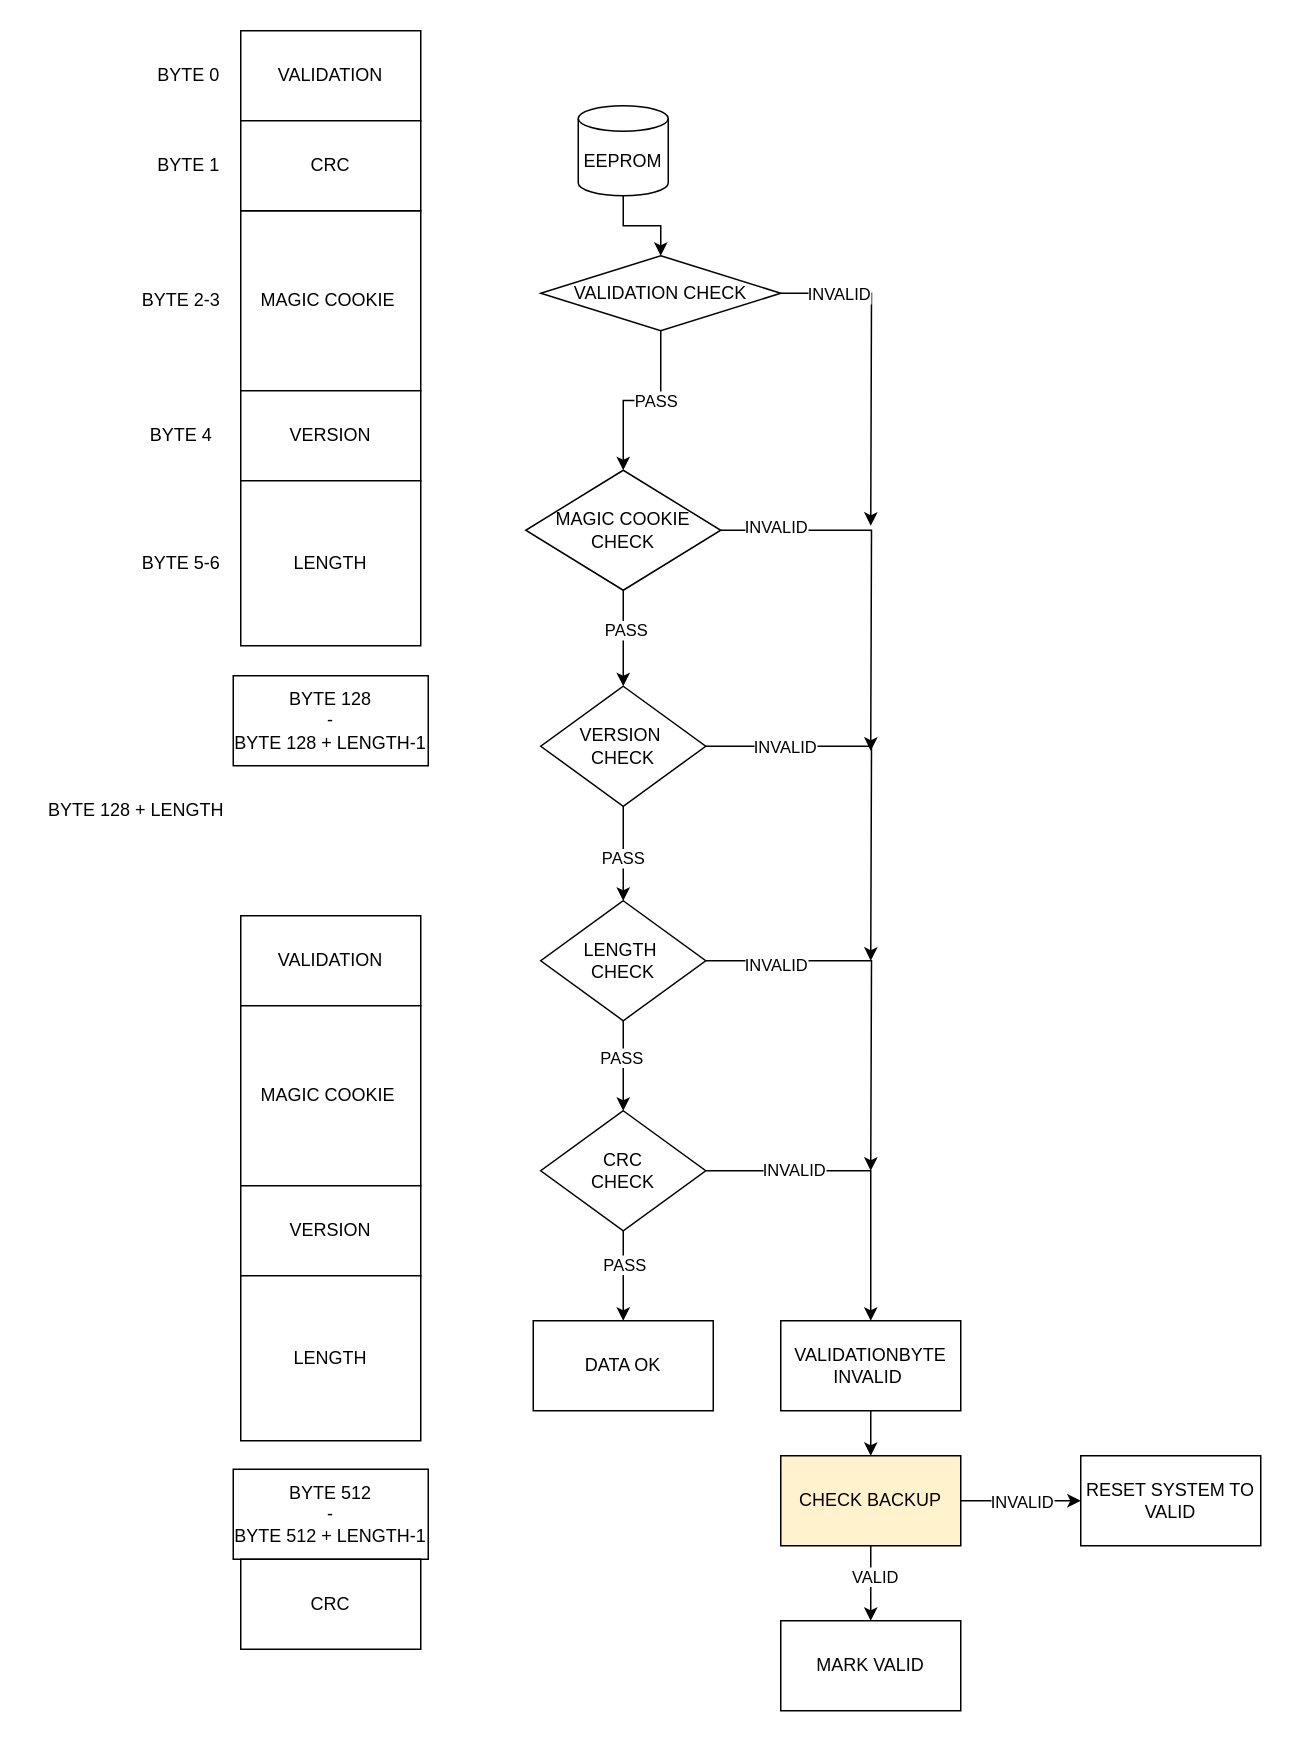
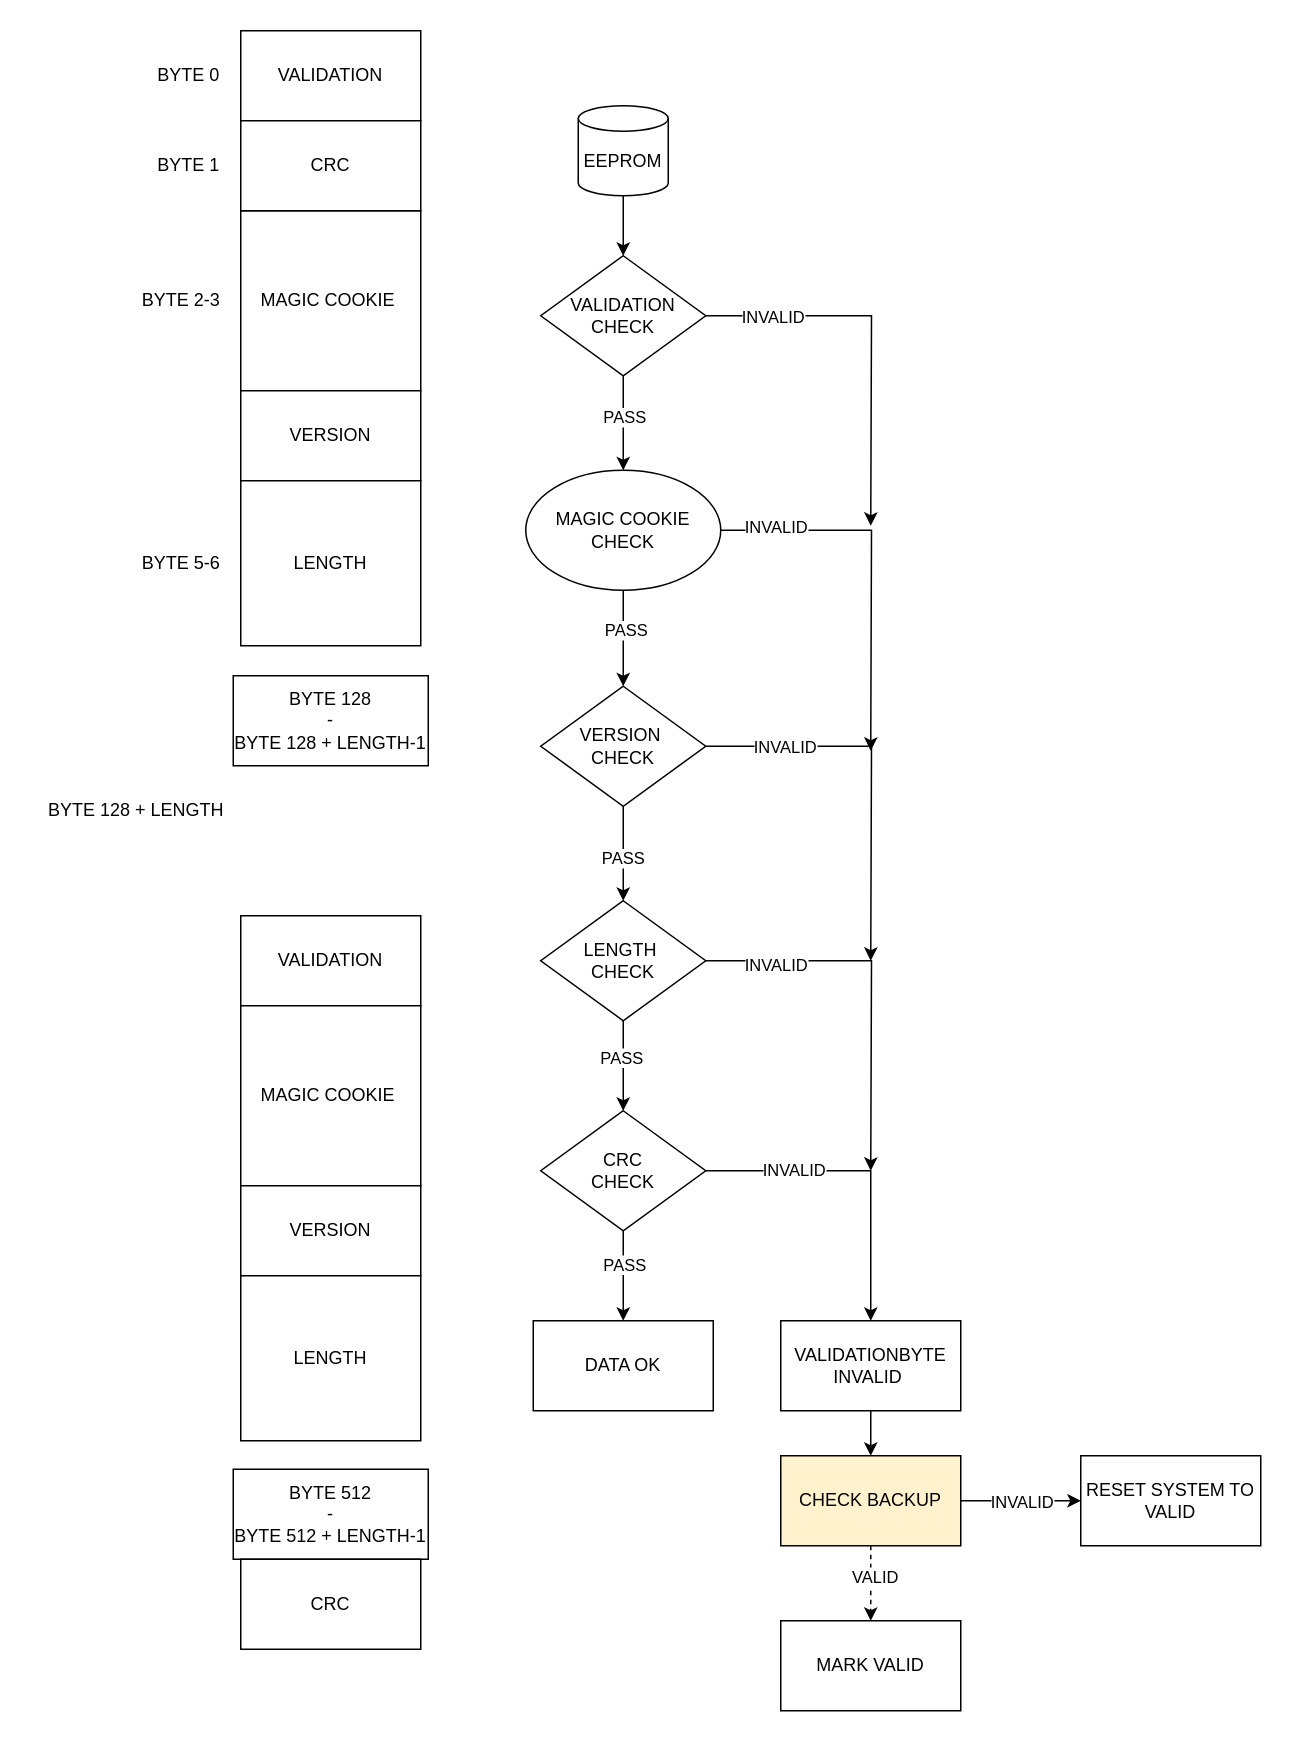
node "VALIDATION CHECK": size 240x75 -> 165x120
node "BYTE 4": removed
node "MAGIC COOKIE CHECK": shape diamond -> ellipse
edge "CHECK BACKUP" -> "MARK VALID": style solid -> dashed
